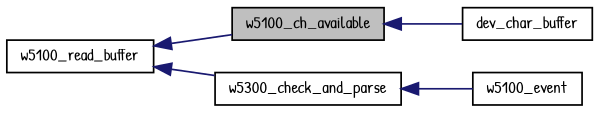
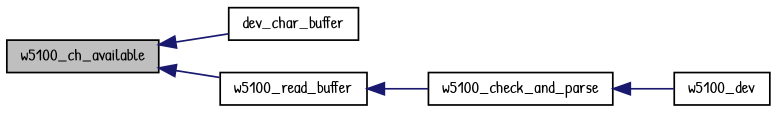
edge "w5100_ch_available" -> "w5100_read_buffer": reversed
node "w5300_check_and_parse": label "w5300_check_and_parse" -> "w5100_check_and_parse"
node "w5100_event": label "w5100_event" -> "w5100_dev"
